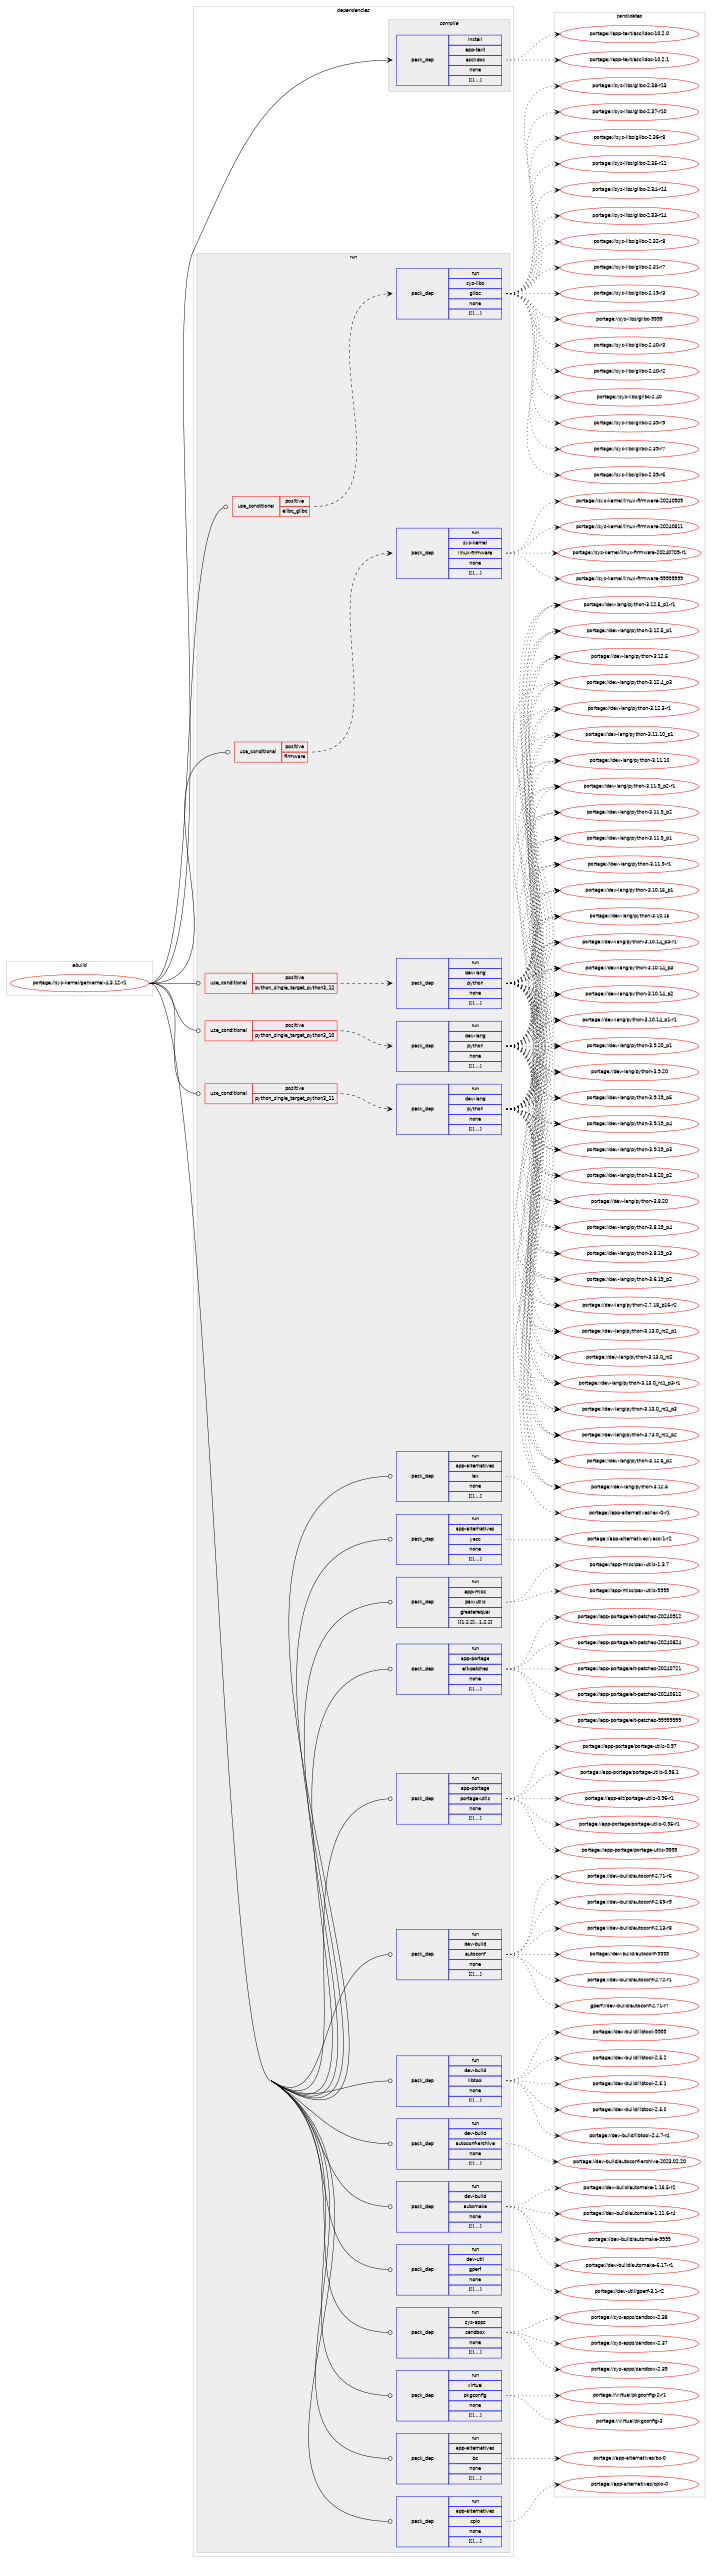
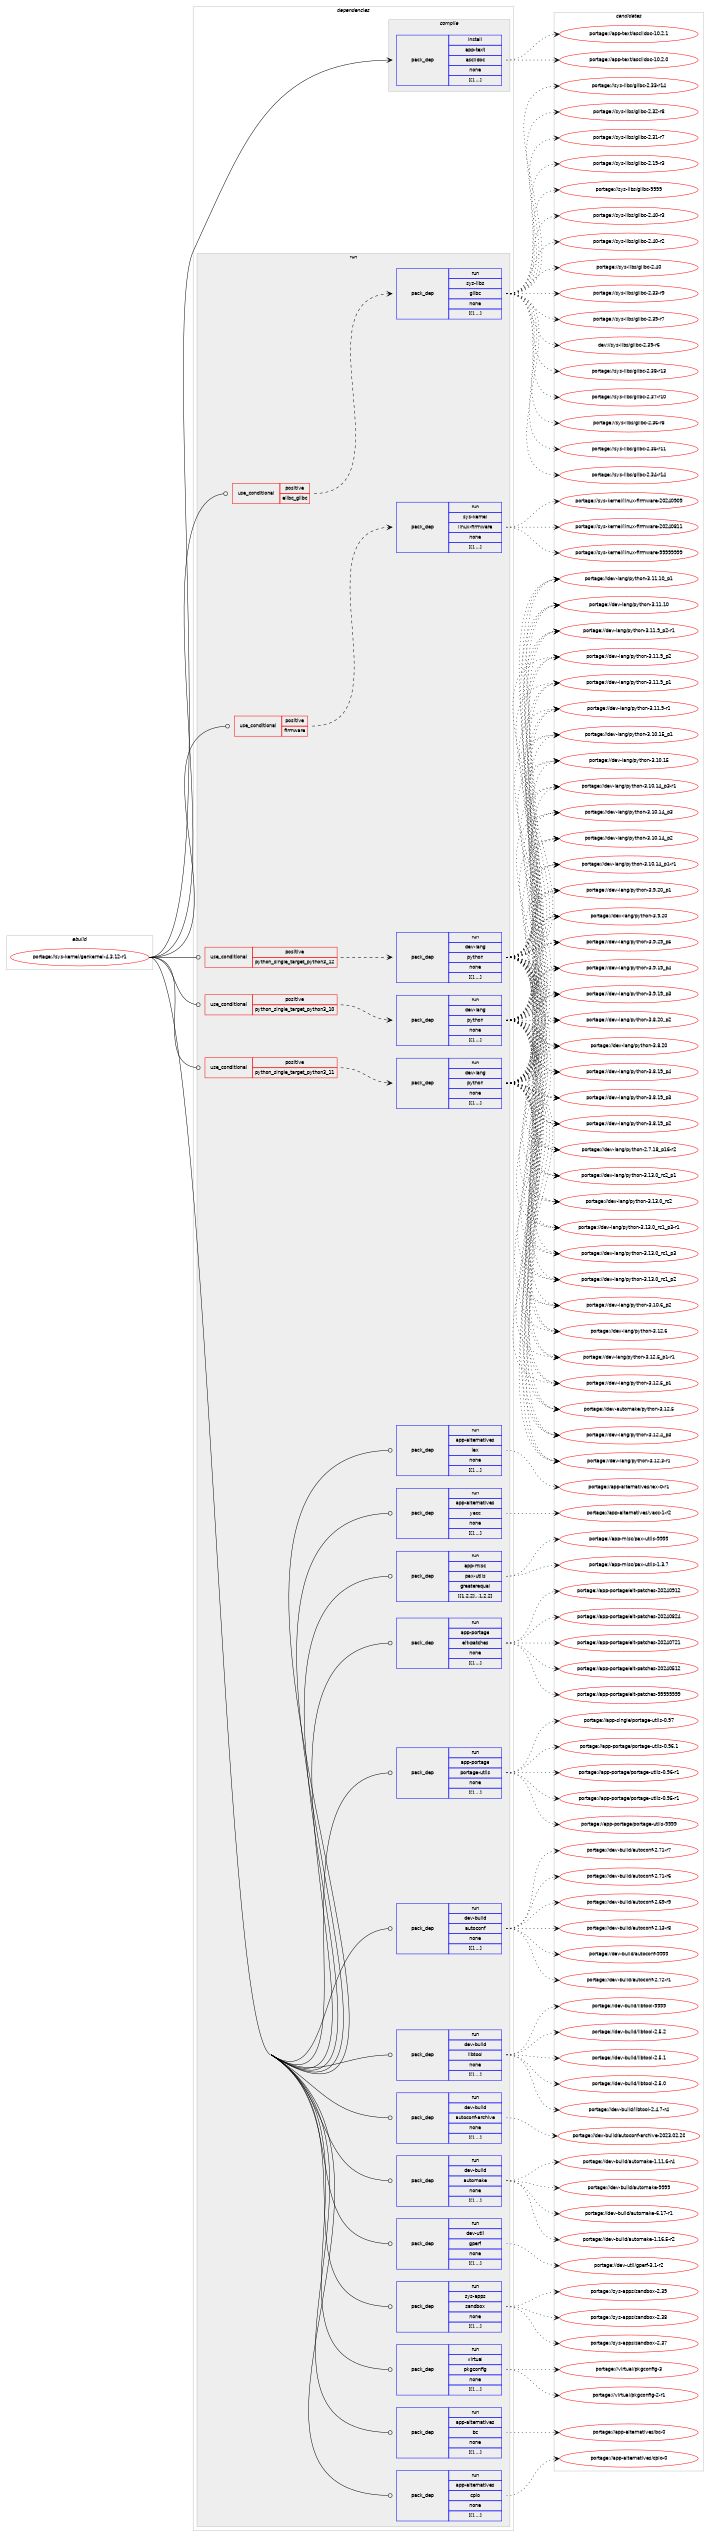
node "portage://sys-libs/glibc-2.39-r9": label "portage://sys-libs/glibc-2.39-r9" -> "portage://sys-libs/glibc-2.33-r9"
node "portage://sys-libs/glibc-2.39-r6": label "portage://sys-libs/glibc-2.39-r6" -> "dev://sys-libs/glibc-2.39-r6"
node "portage://sys-kernel/linux-firmware-20240709-r1": removed
node "portage://dev-lang/python-3.12.5": label "portage://dev-lang/python-3.12.5" -> "portage://dev-automake/python-3.12.5"
node "portage://dev-lang/python-3.9.19_p5": label "portage://dev-lang/python-3.9.19_p5" -> "portage://dev-lang/python-3.9.29_p5"
node "portage://dev-lang/python-3.6.19_p2": label "portage://dev-lang/python-3.6.19_p2" -> "portage://dev-lang/python-3.8.19_p2"
node "portage://dev-lang/python-3.73.0_rc1_p2": label "portage://dev-lang/python-3.73.0_rc1_p2" -> "portage://dev-lang/python-3.13.0_rc1_p2"
node "portage://dev-lang/python-3.12.6_p2": label "portage://dev-lang/python-3.12.6_p2" -> "portage://dev-lang/python-3.10.6_p2"
node "portage://app-portage/portage-utils-0.97": label "portage://app-portage/portage-utils-0.97" -> "portage://app-single/portage-utils-0.97"
node "portage://app-elt/portage-utils-0.96-r1": label "portage://app-elt/portage-utils-0.96-r1" -> "portage://app-portage/portage-utils-0.96-r1"
node "gperf://dev-build/autoconf-2.71-r7": label "gperf://dev-build/autoconf-2.71-r7" -> "portage://dev-build/autoconf-2.71-r7"
